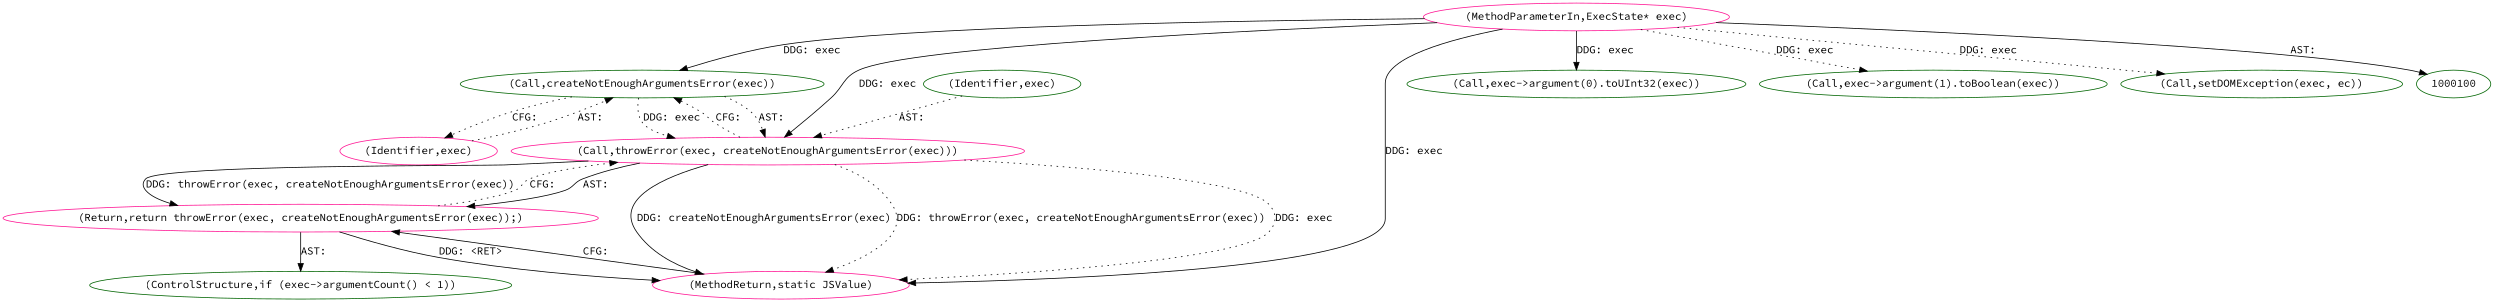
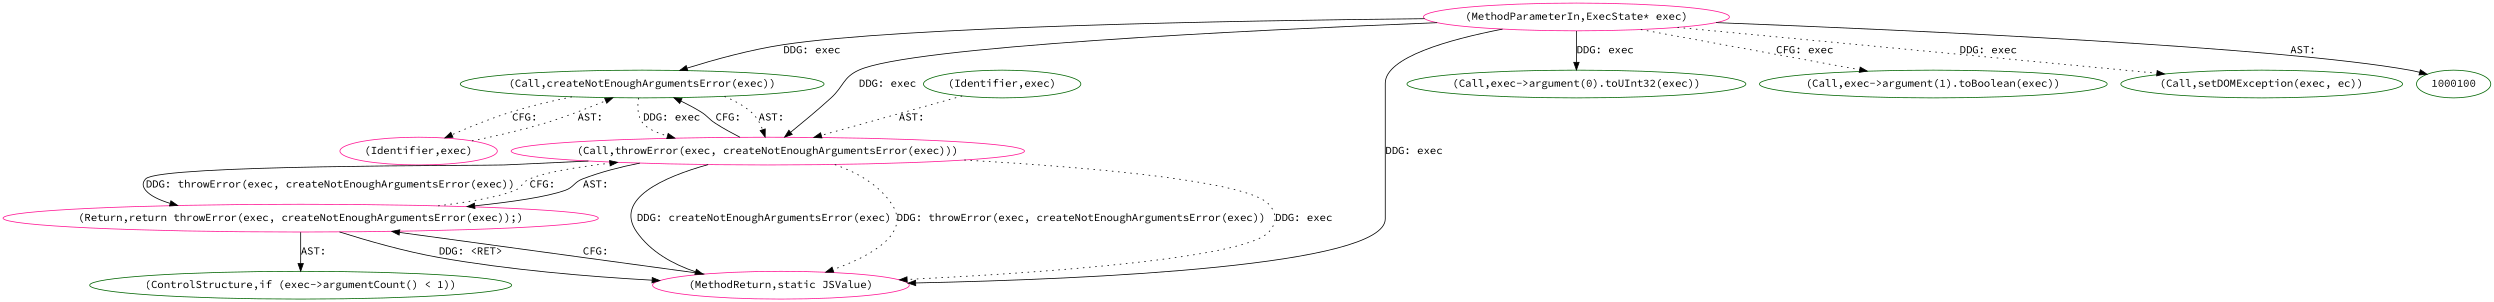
edge "(MethodParameterIn,ExecState* exec)" -> "(Call,exec->argument(1).toBoolean(exec))": label "DDG: exec" -> "CFG: exec"
edge "(Call,throwError(exec, createNotEnoughArgumentsError(exec)))" -> "(Call,createNotEnoughArgumentsError(exec))": style dotted -> solid
